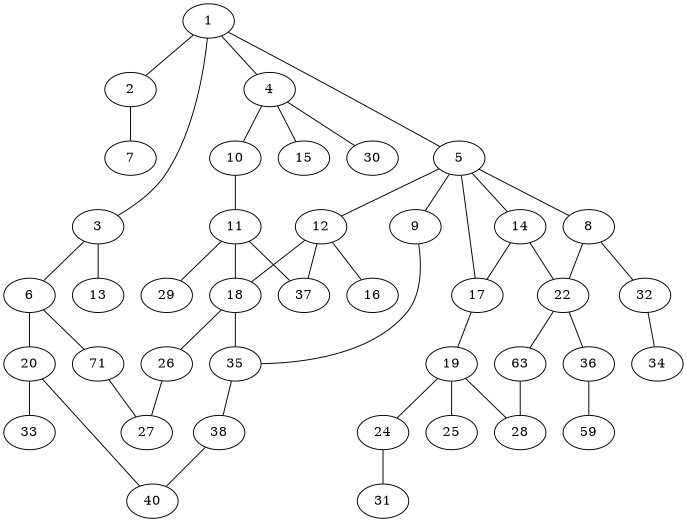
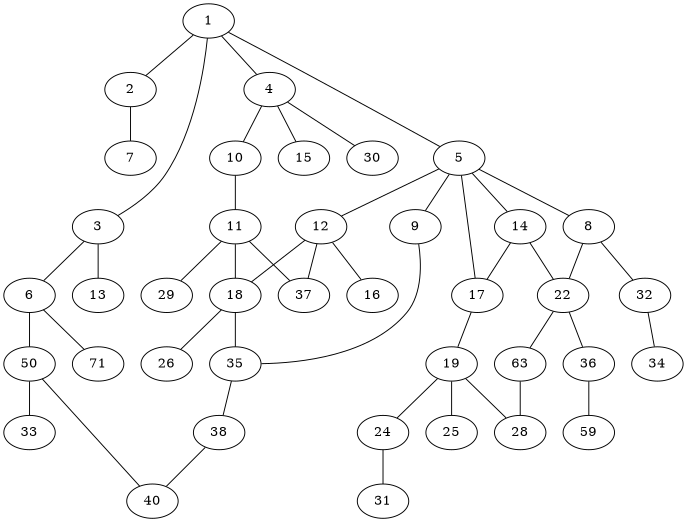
node "20": label "20" -> "50"
node "27": removed
